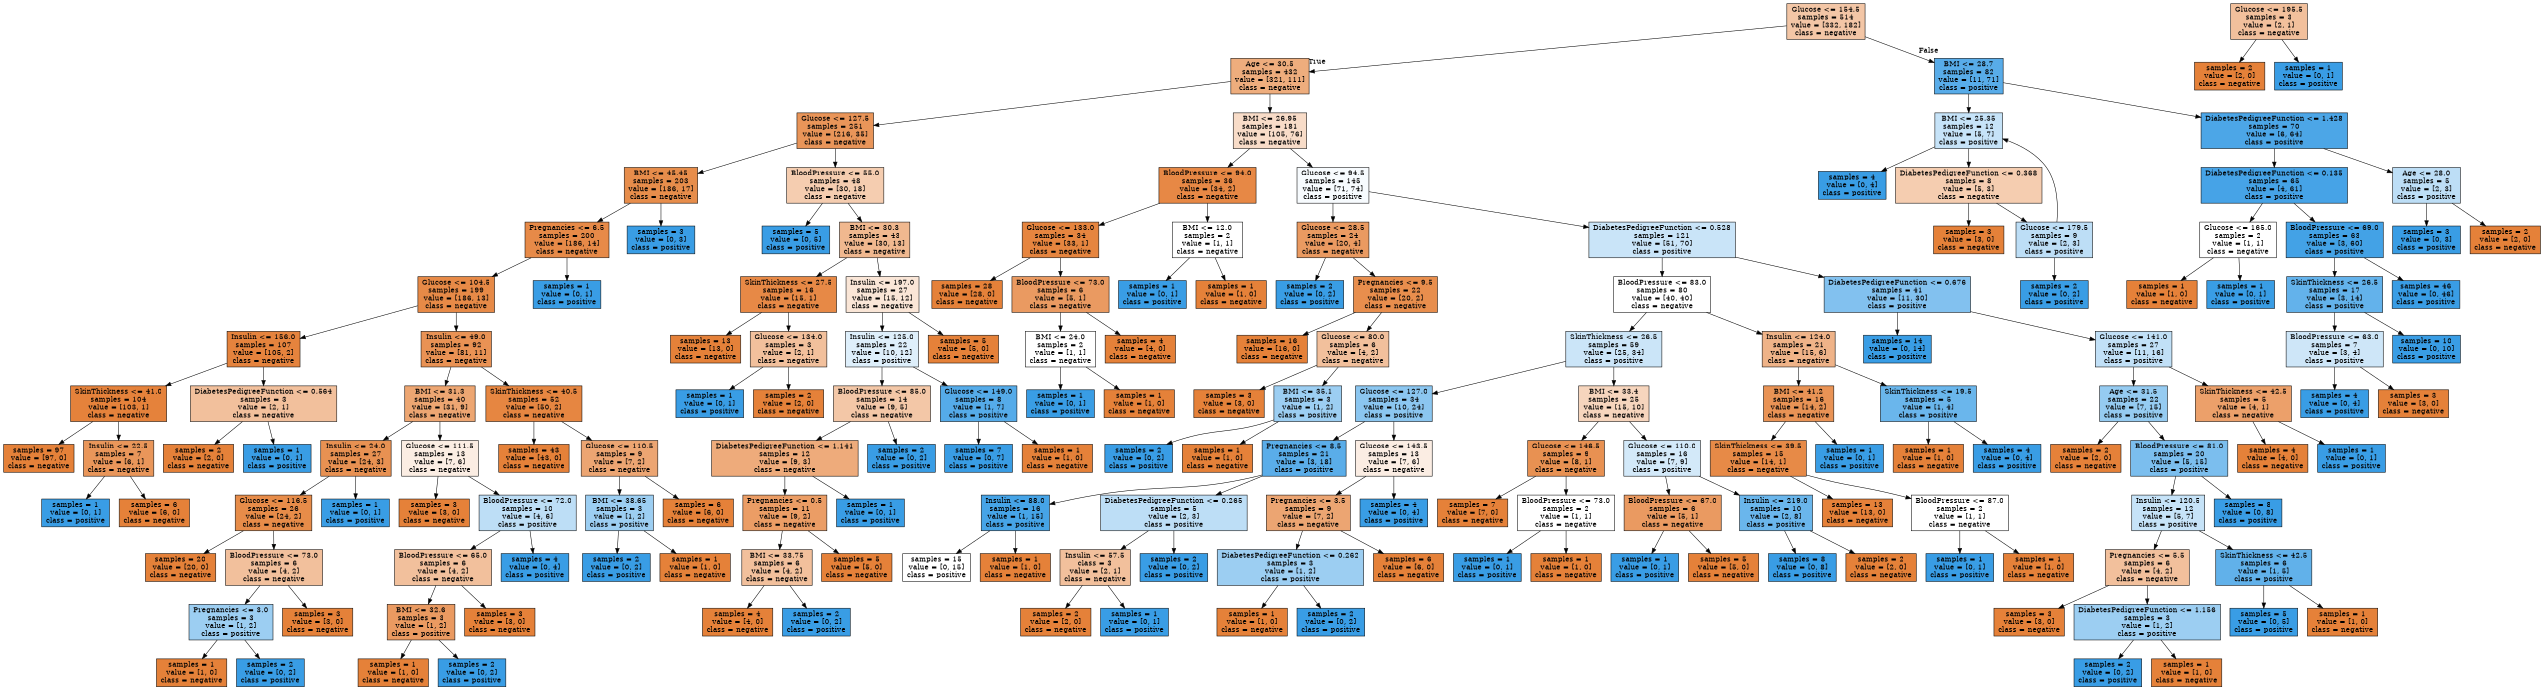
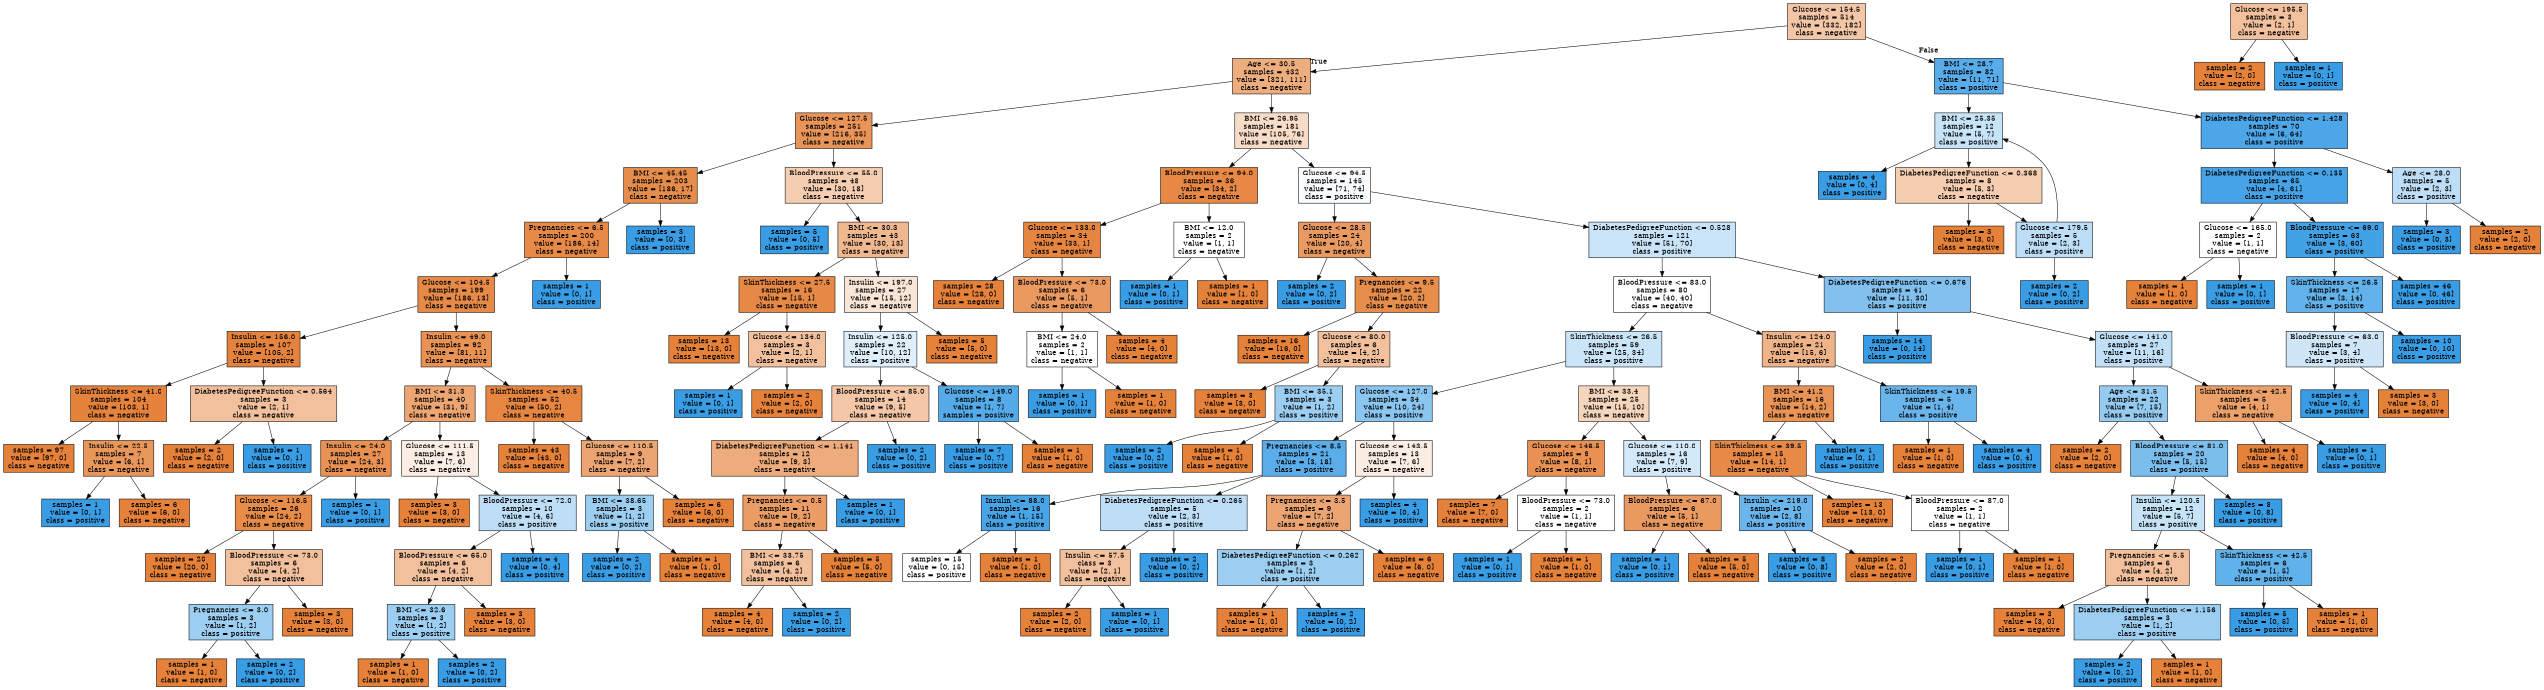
node "Glucose <= 179.5 samples = 9 value = [2, 3] class = positive": label "Glucose <= 179.5 samples = 9 value = [2, 3] class = positive" -> "Glucose <= 179.5 samples = 5 value = [2, 3] class = positive"
node "Glucose <= 149.0 samples = 8 value = [1, 7] class = positive": label "Glucose <= 149.0 samples = 8 value = [1, 7] class = positive" -> "Glucose <= 149.0 samples = 8 value = [1, 7] samples = positive"
node "BMI <= 32.6 samples = 3 value = [1, 2] class = positive": fillcolor #ea9a61 -> #9ccef2
